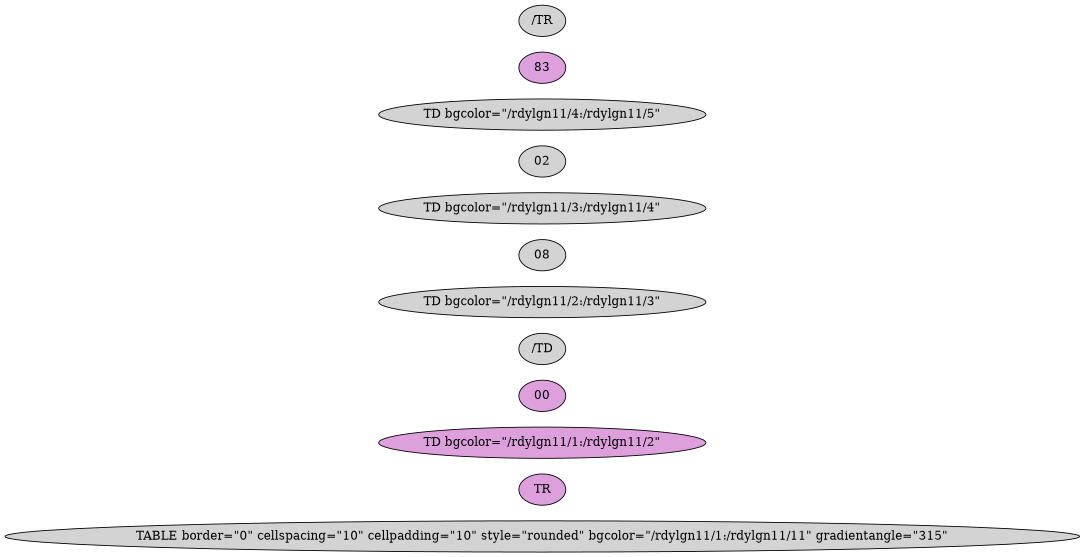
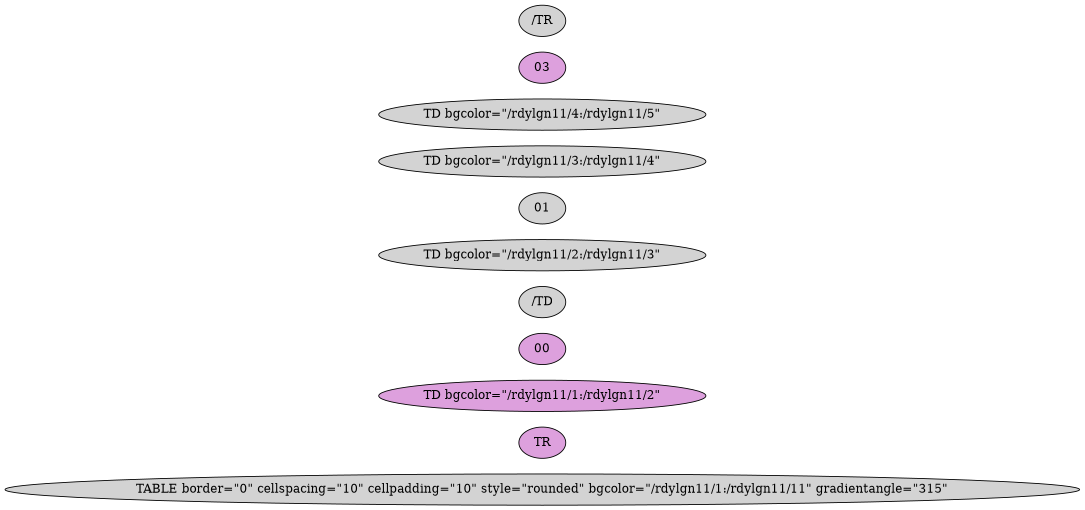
node "83": label "83" -> "03"
node "02": removed
node "08": label "08" -> "01"
